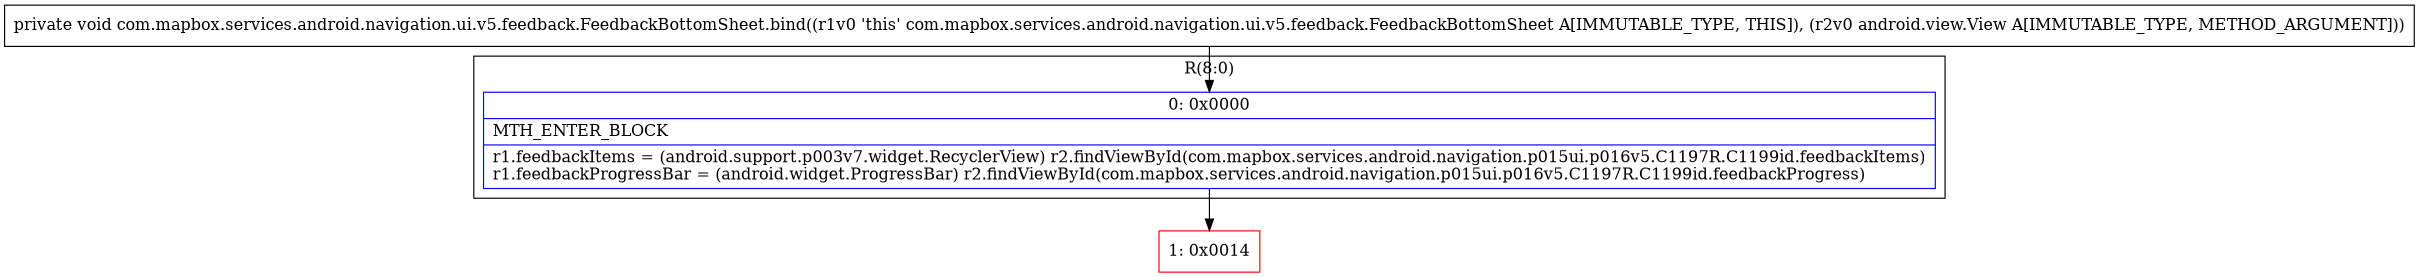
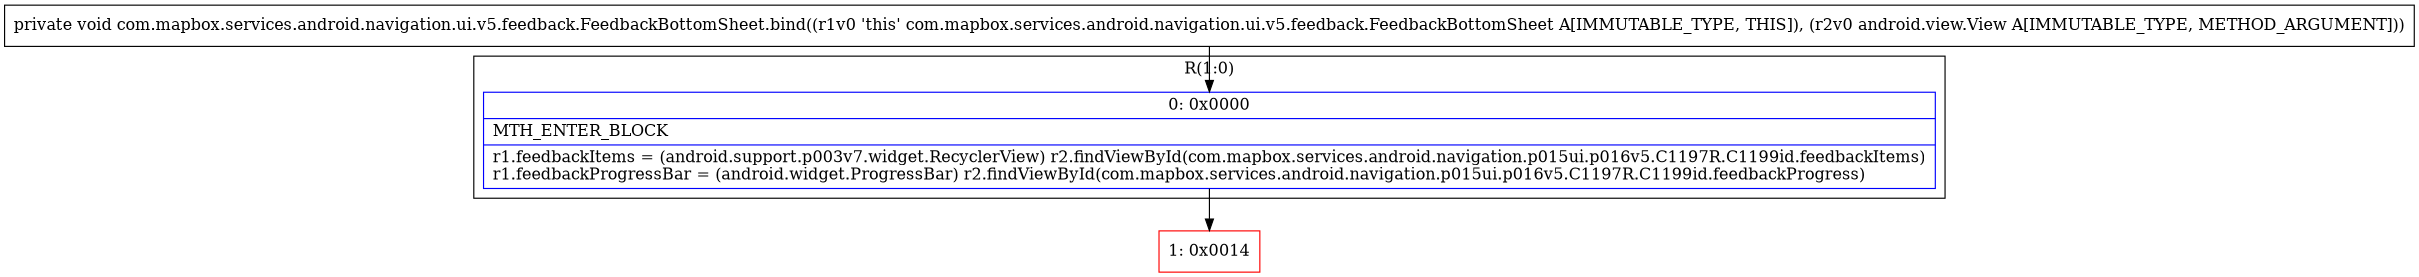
cluster "R(8:0)": label "R(8:0)" -> "R(1:0)"
